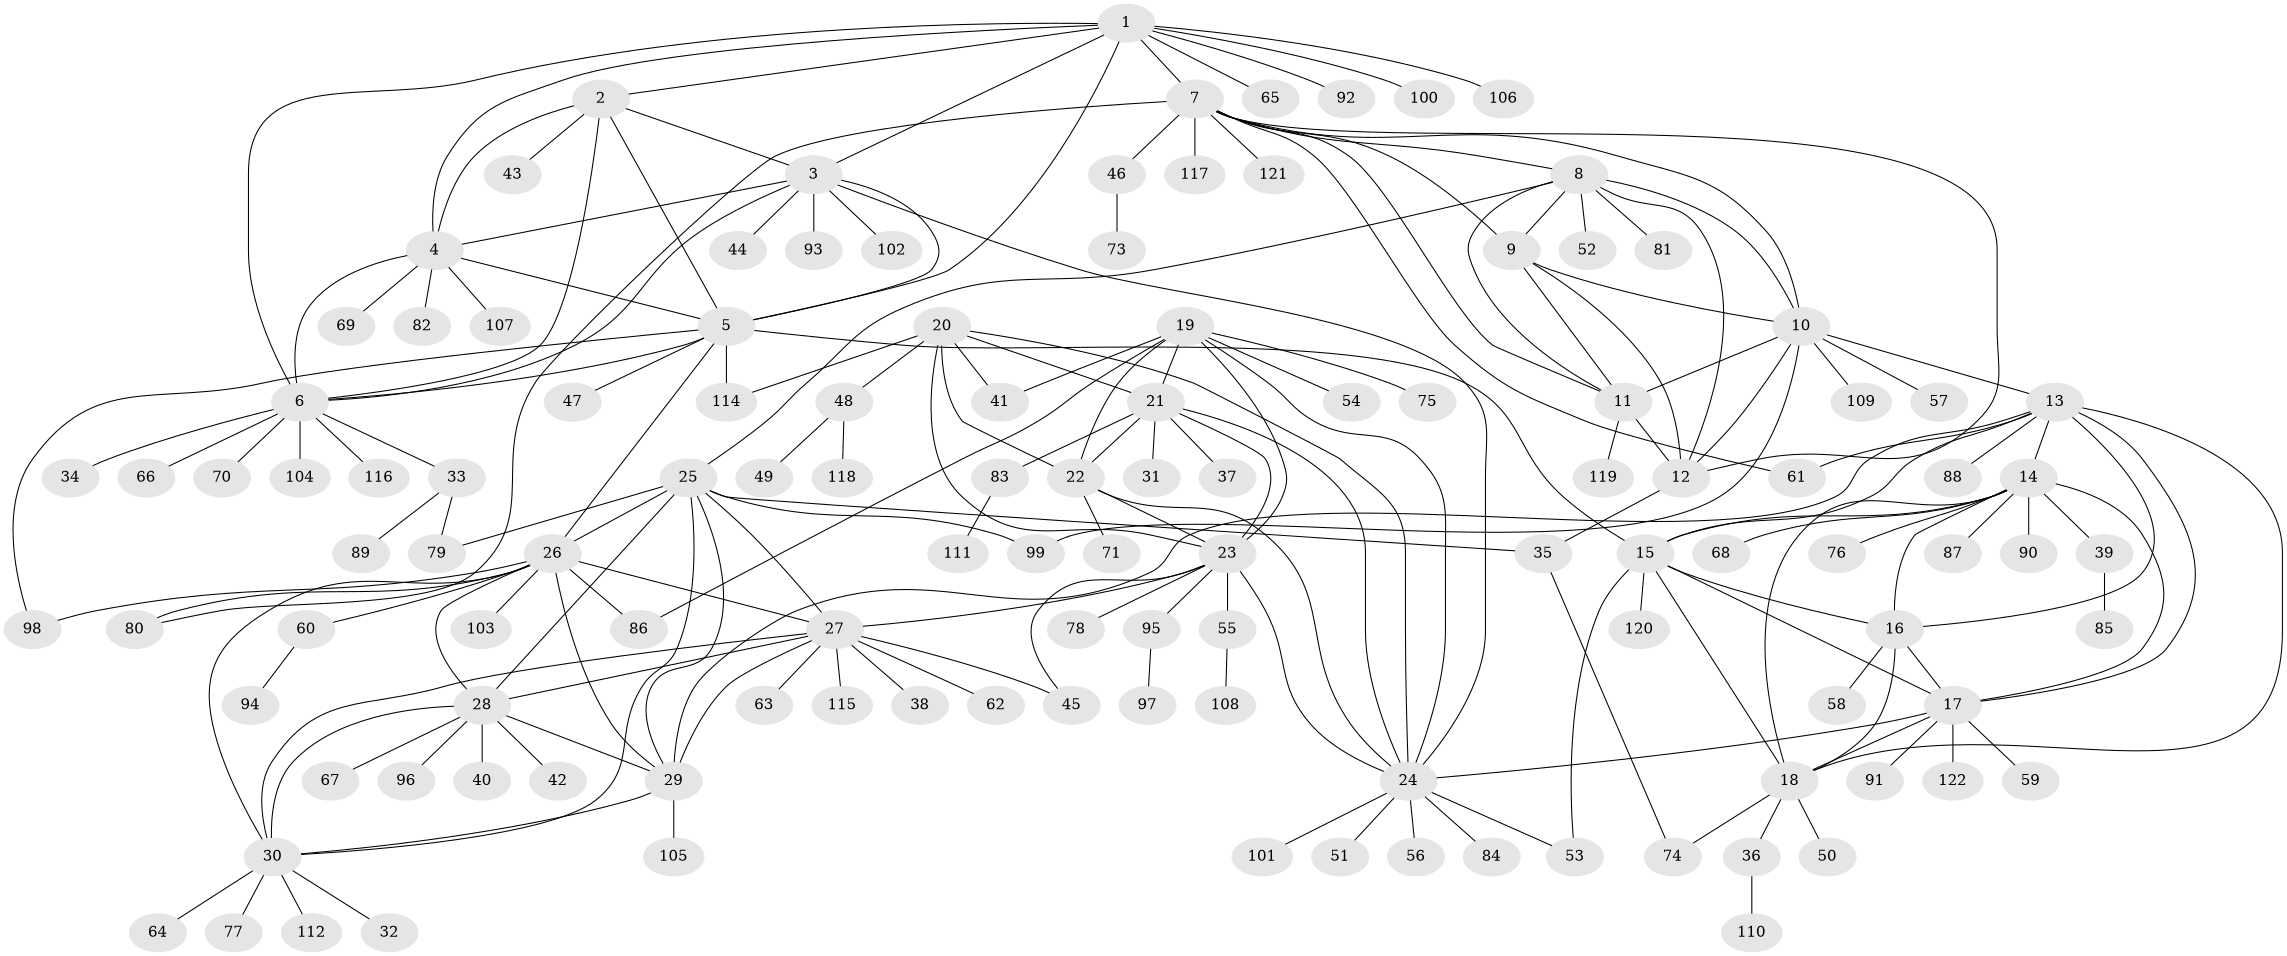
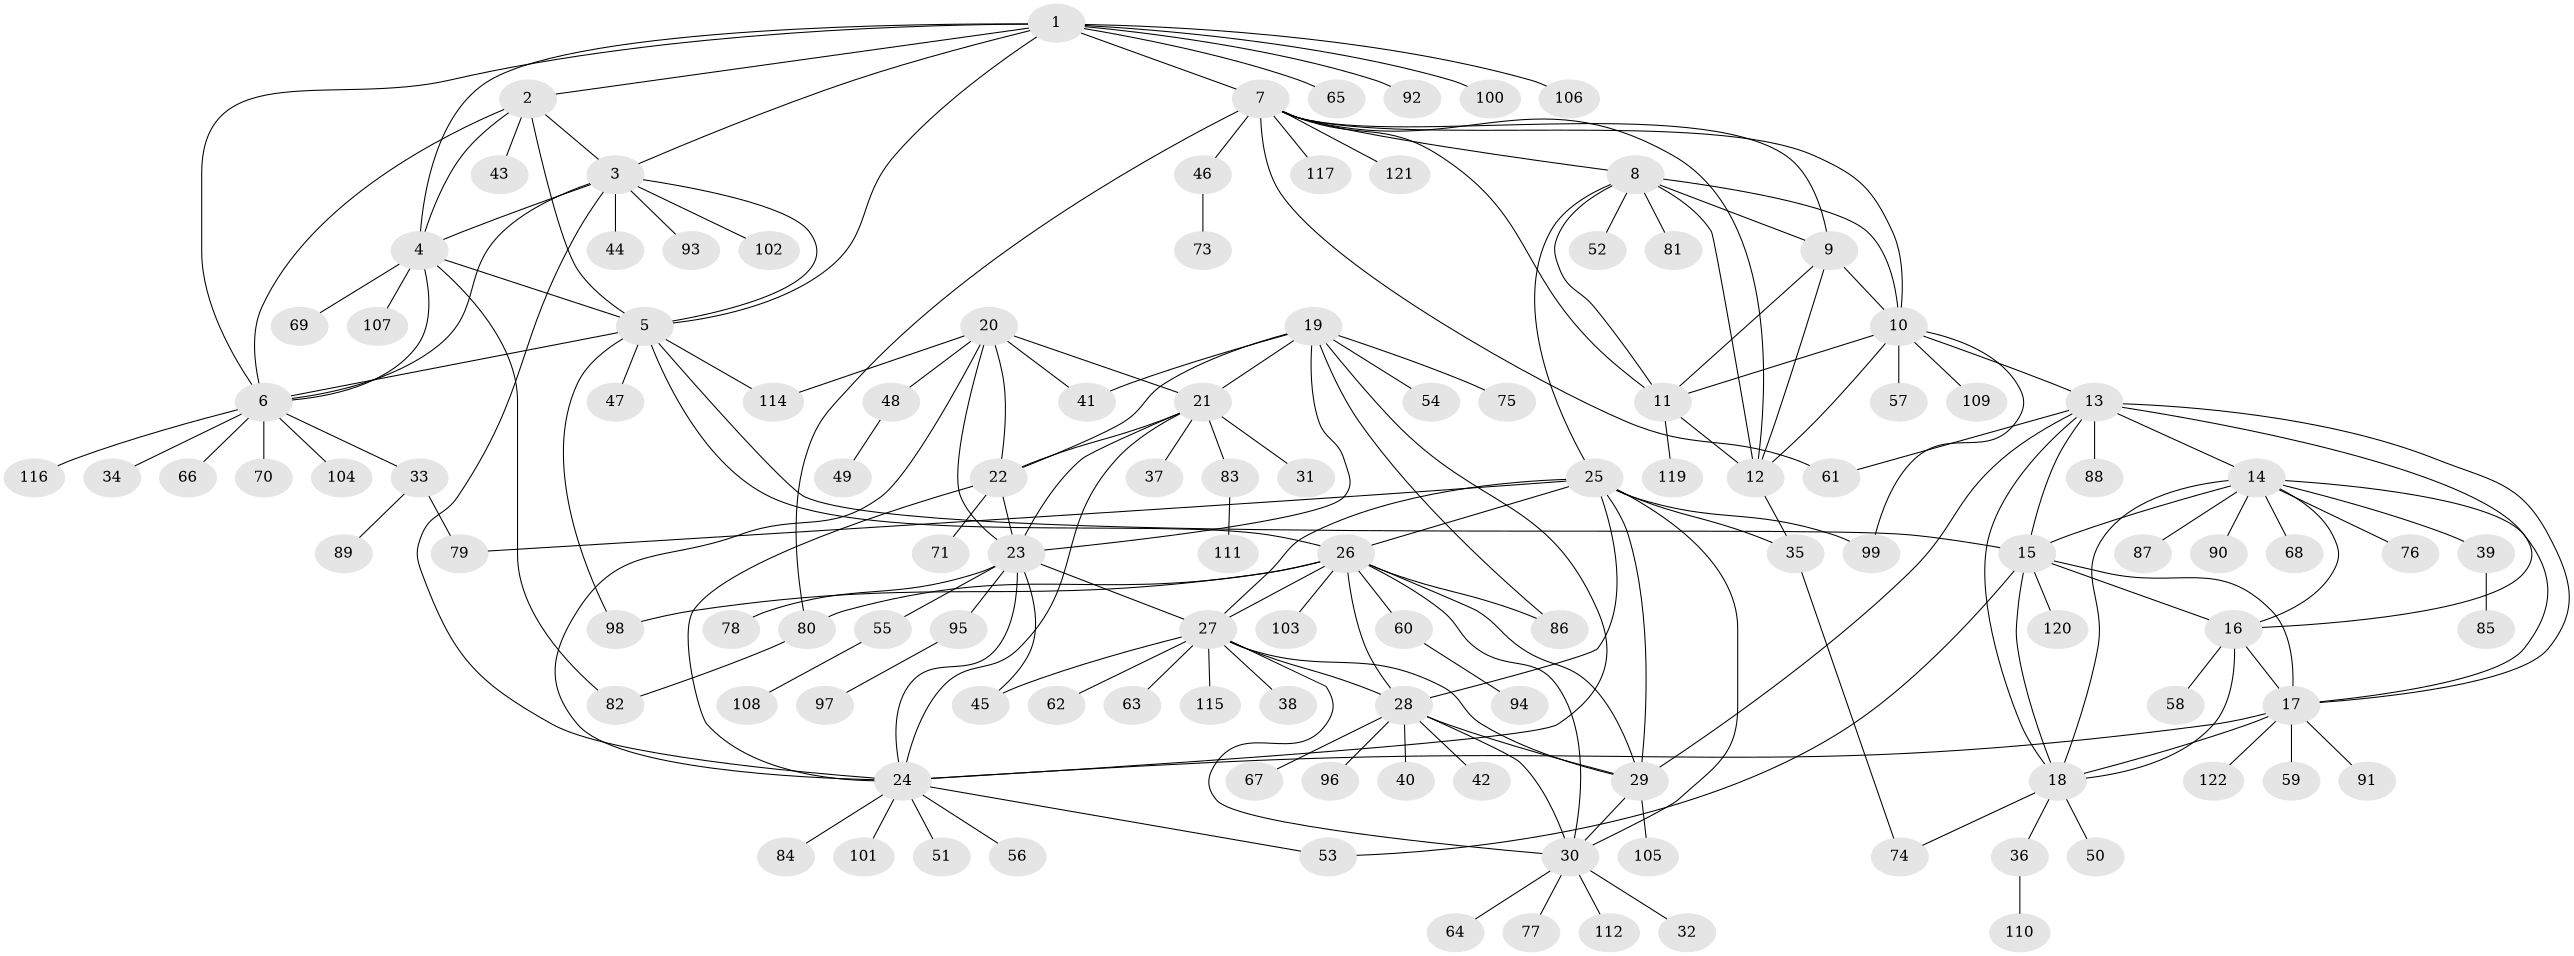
node "118": removed
edge "80" -- "82": added
